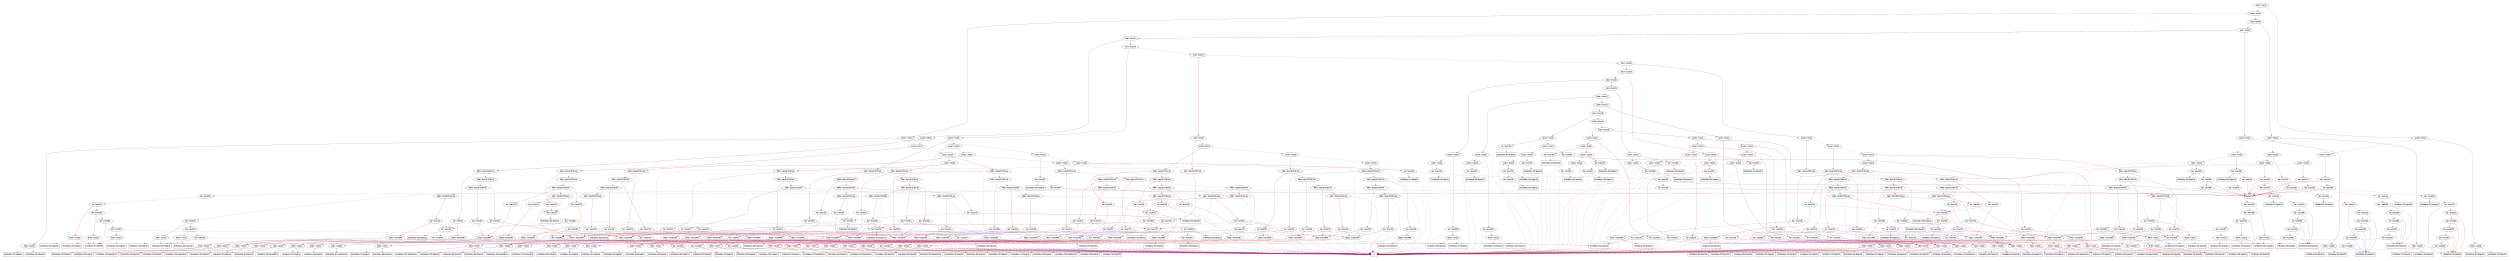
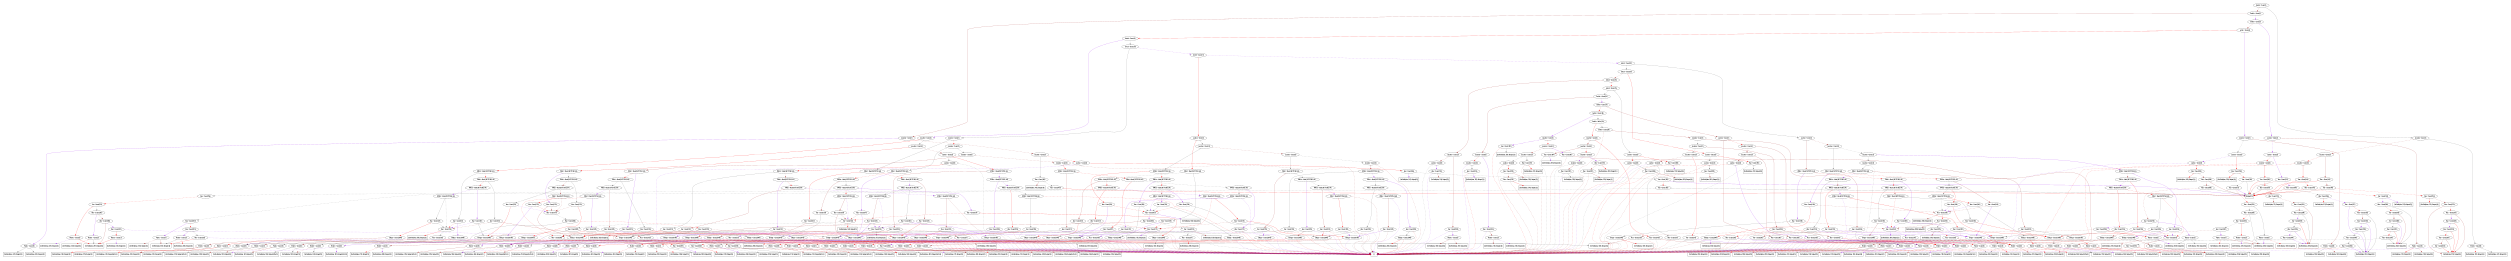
node "[SetField(vlan, 148); Output(1)]": removed
